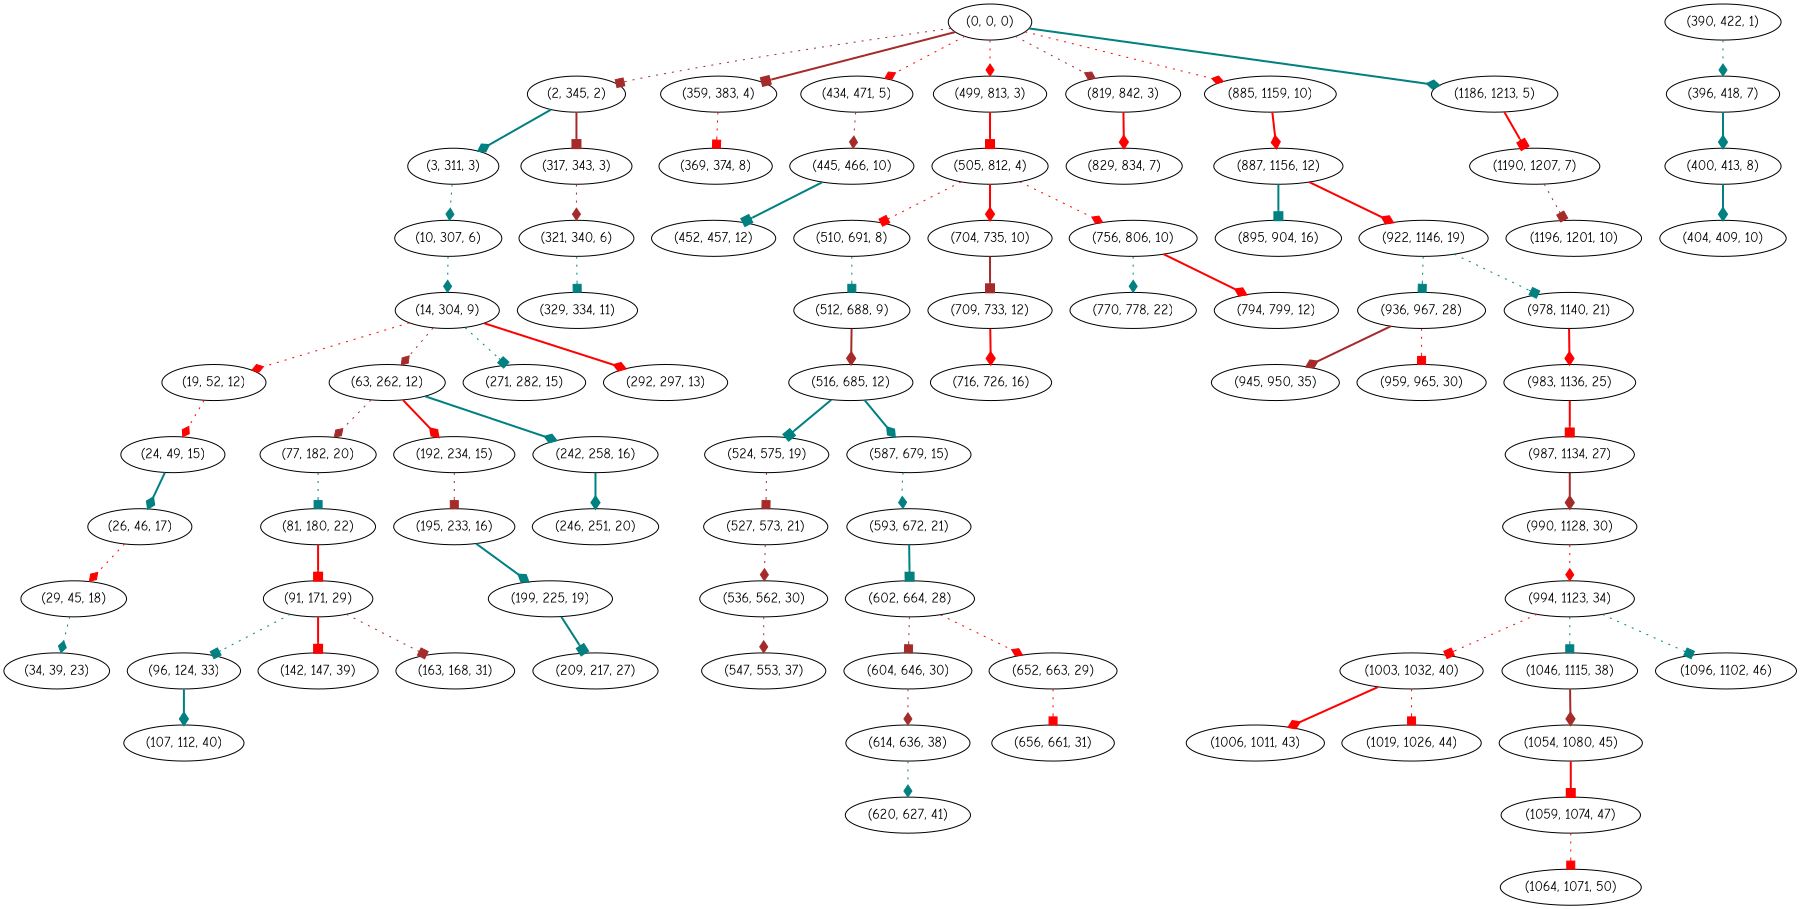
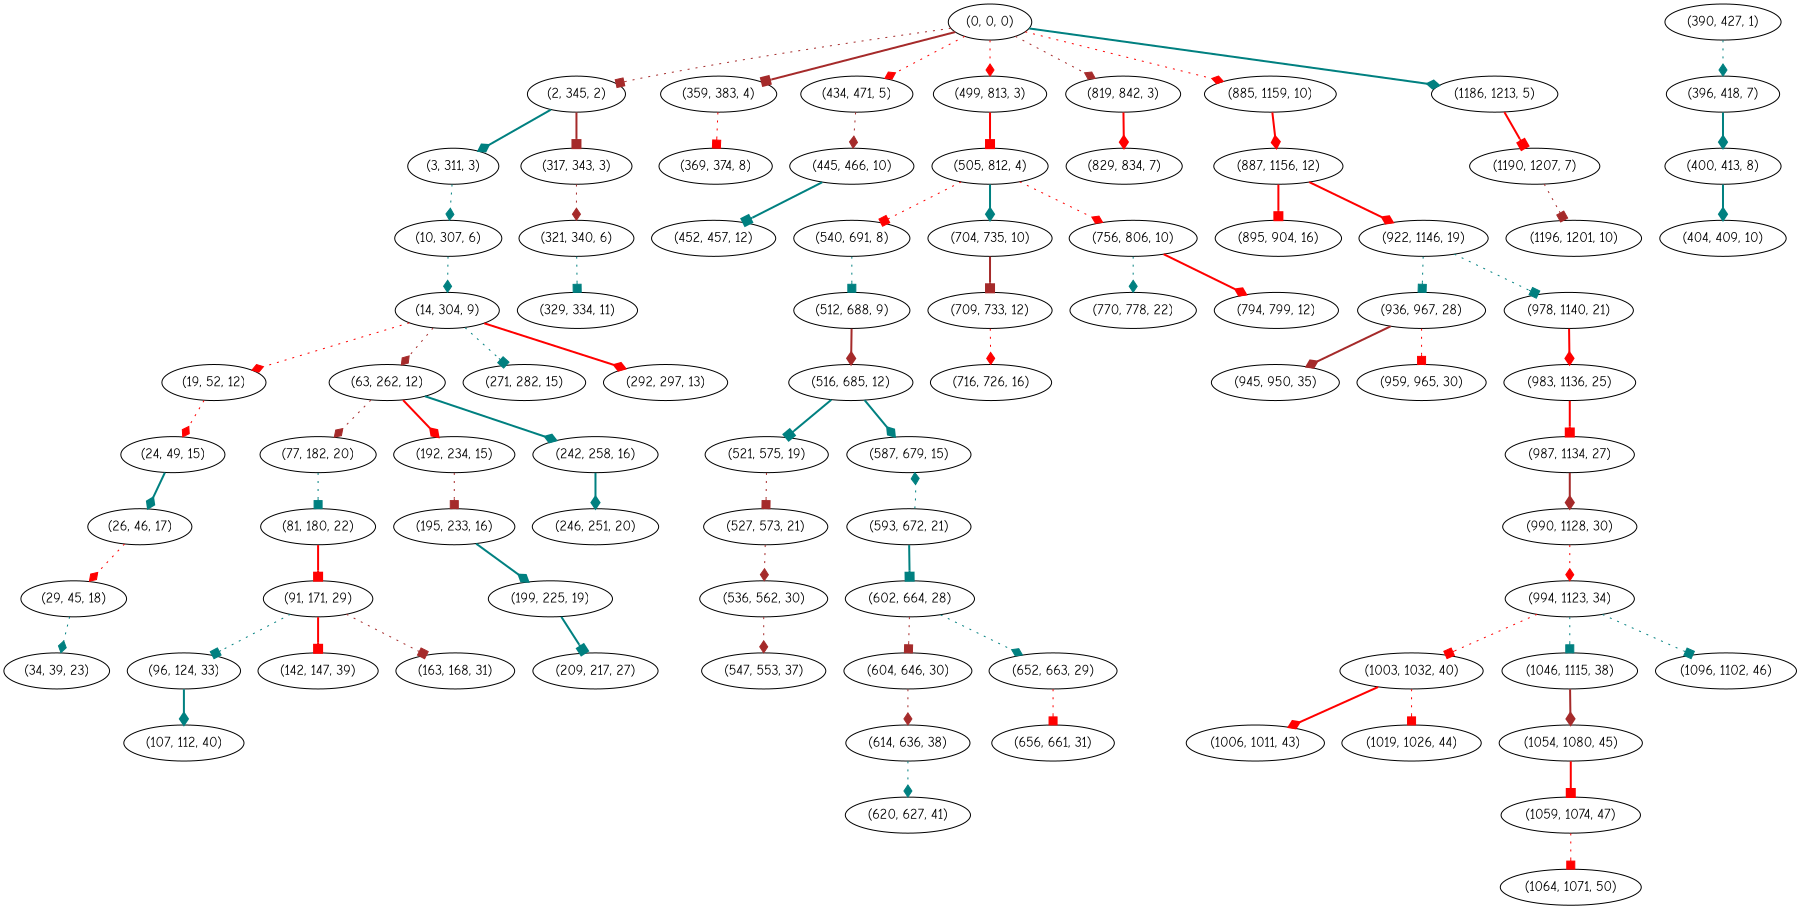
node "(390, 422, 1)": label "(390, 422, 1)" -> "(390, 427, 1)"
edge "(505, 812, 4)" -> "(704, 735, 10)": color red -> teal
edge "(887, 1156, 12)" -> "(895, 904, 16)": color teal -> red
node "(510, 691, 8)": label "(510, 691, 8)" -> "(540, 691, 8)"
edge "(709, 733, 12)" -> "(716, 726, 16)": style bold -> dotted
node "(524, 575, 19)": label "(524, 575, 19)" -> "(521, 575, 19)"
edge "(587, 679, 15)" -> "(593, 672, 21)": reversed
edge "(602, 664, 28)" -> "(652, 663, 29)": color red -> teal
